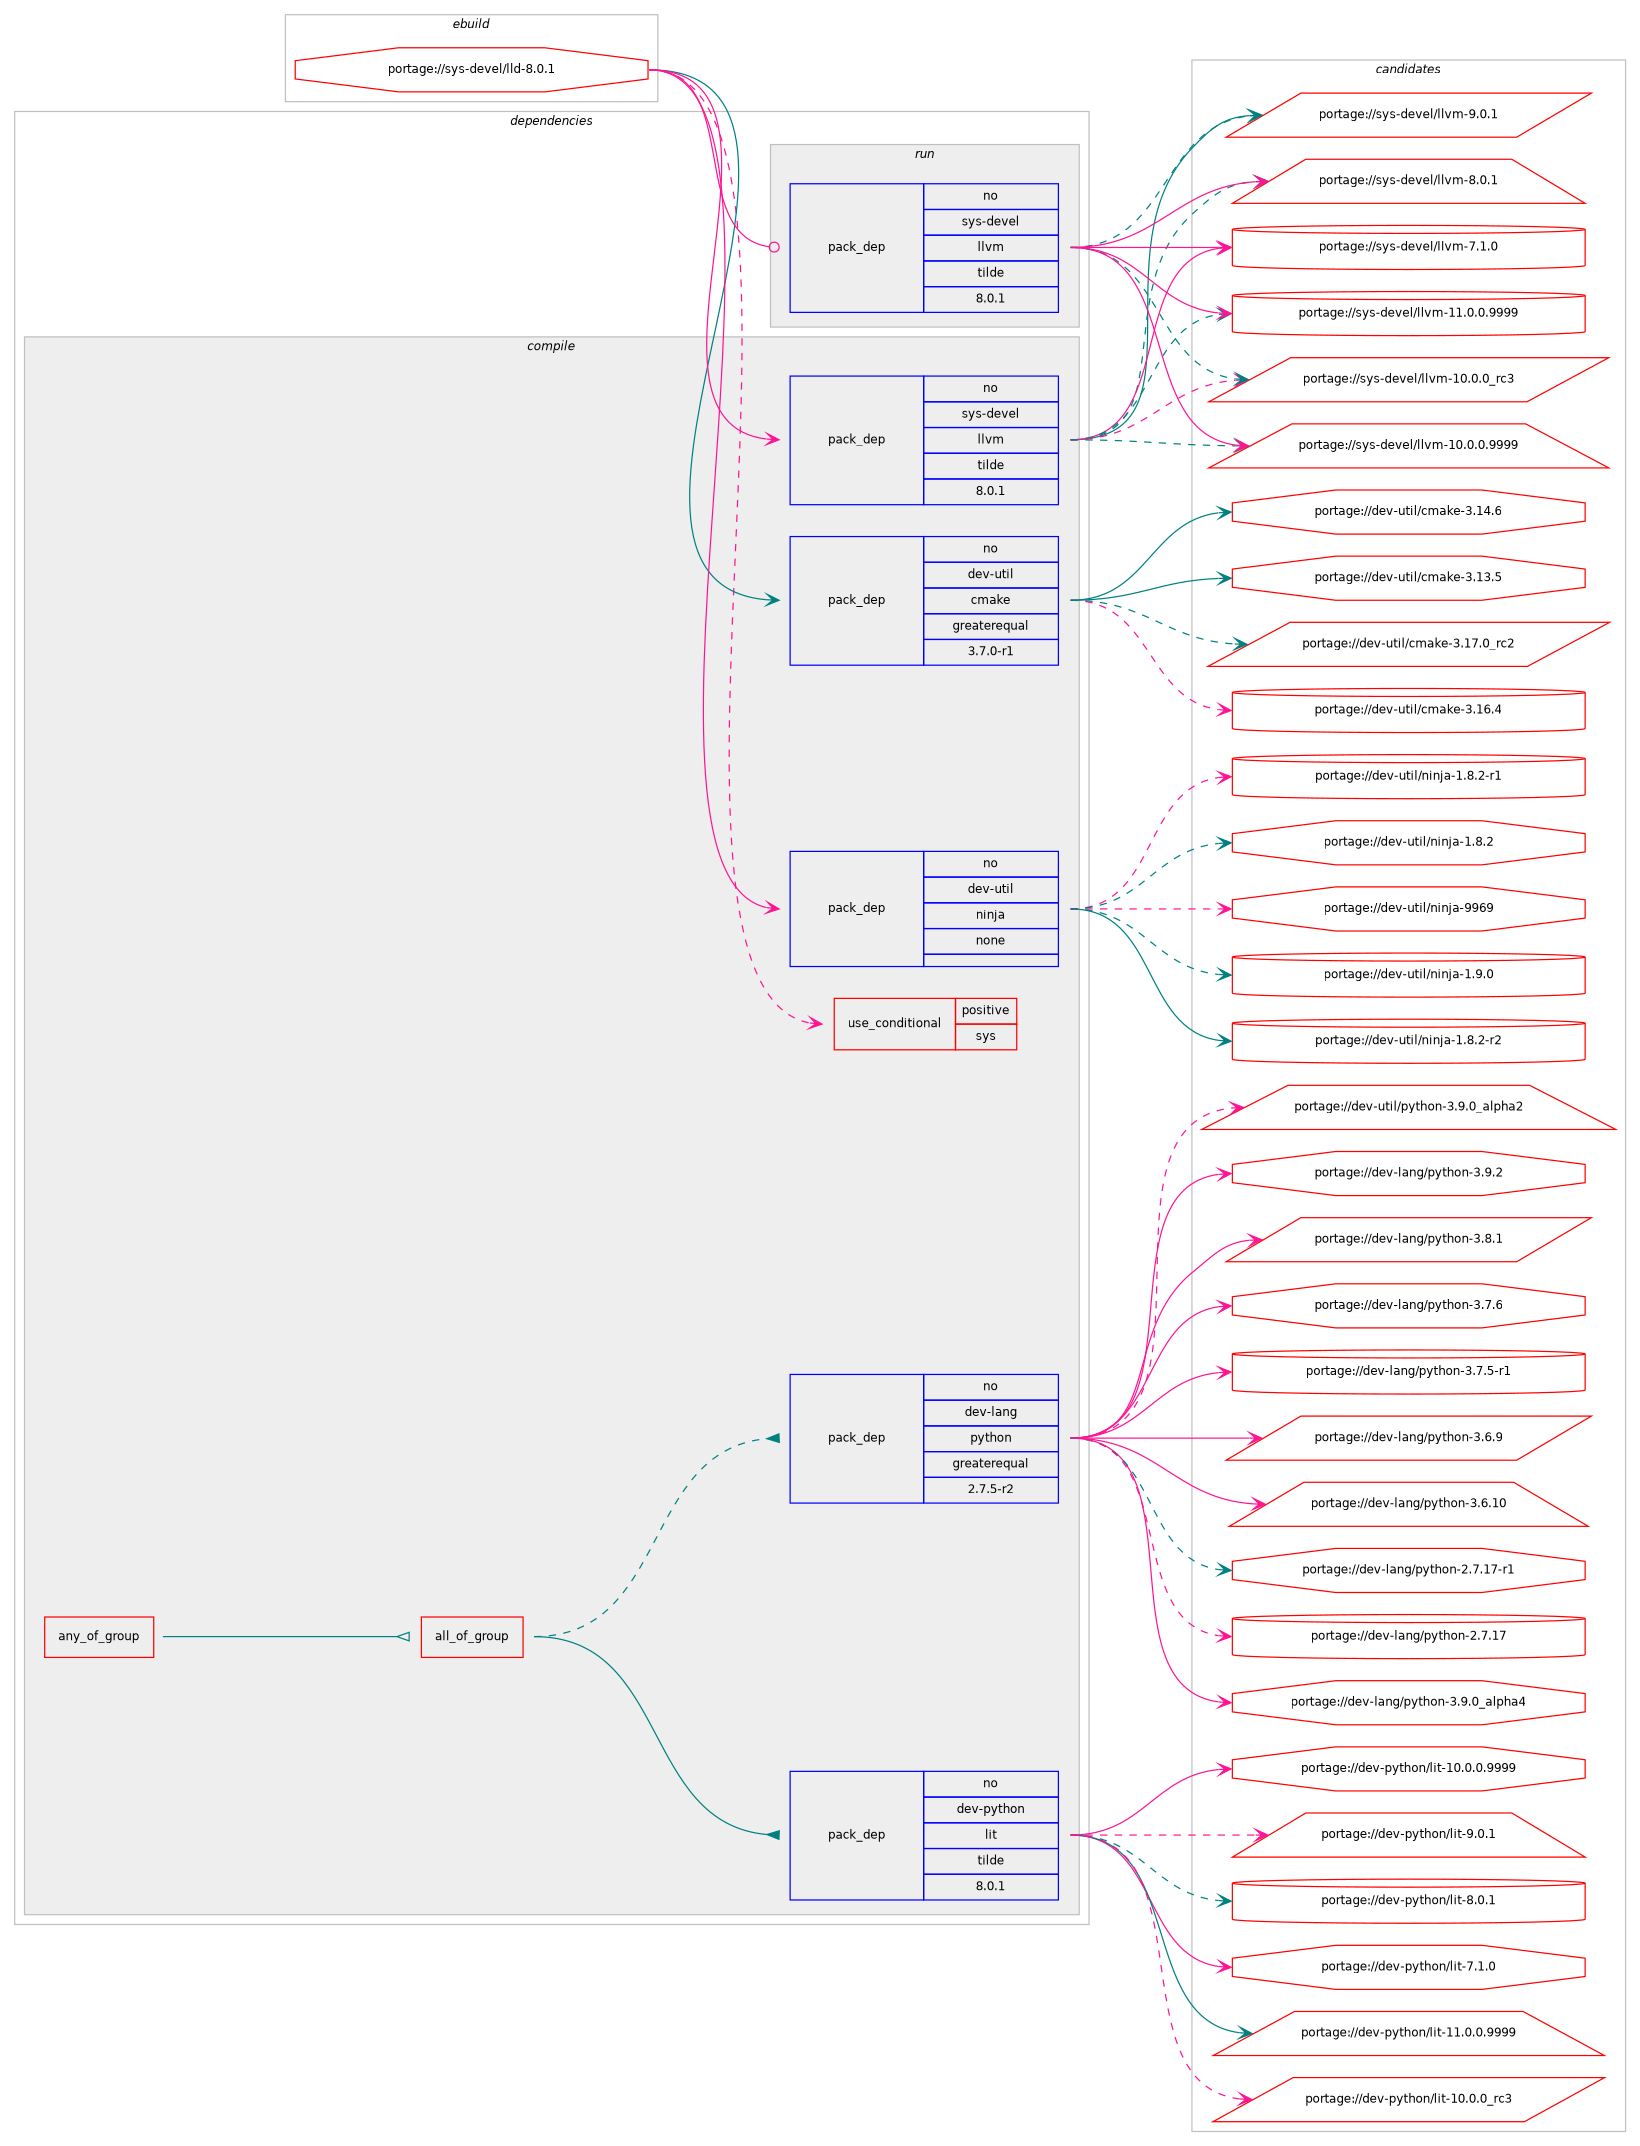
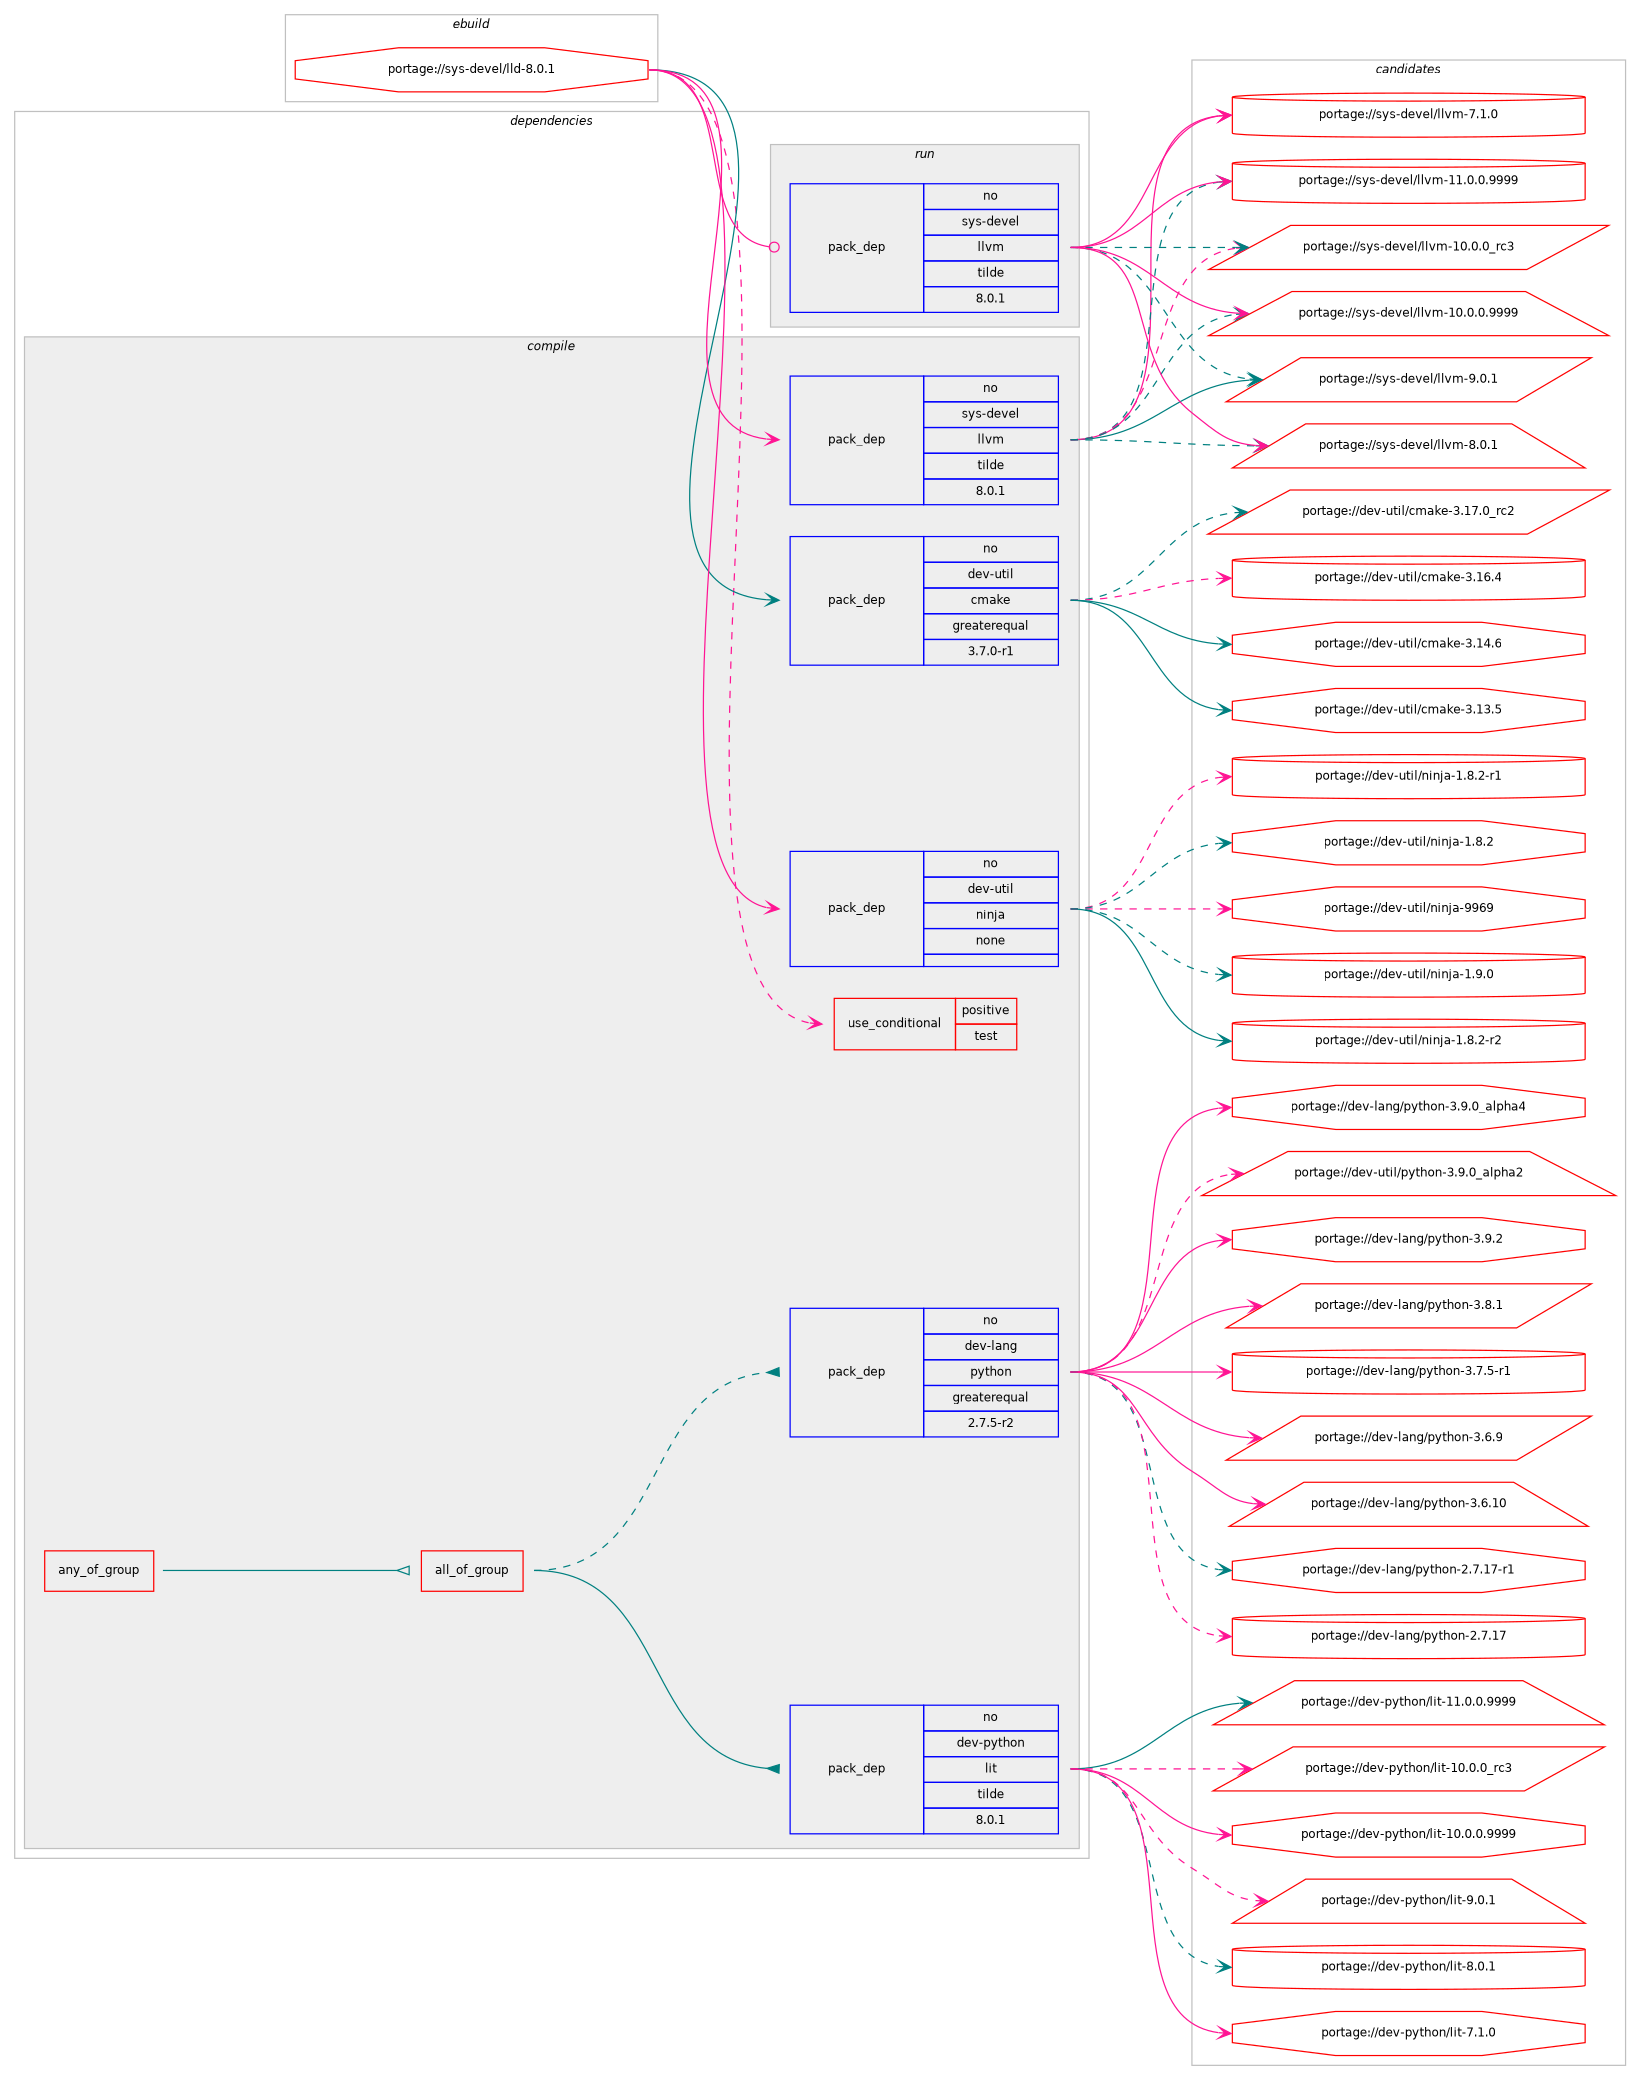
node "use_conditional": text "sys" -> "test"
node "portage://dev-lang/python-3.7.6": removed
